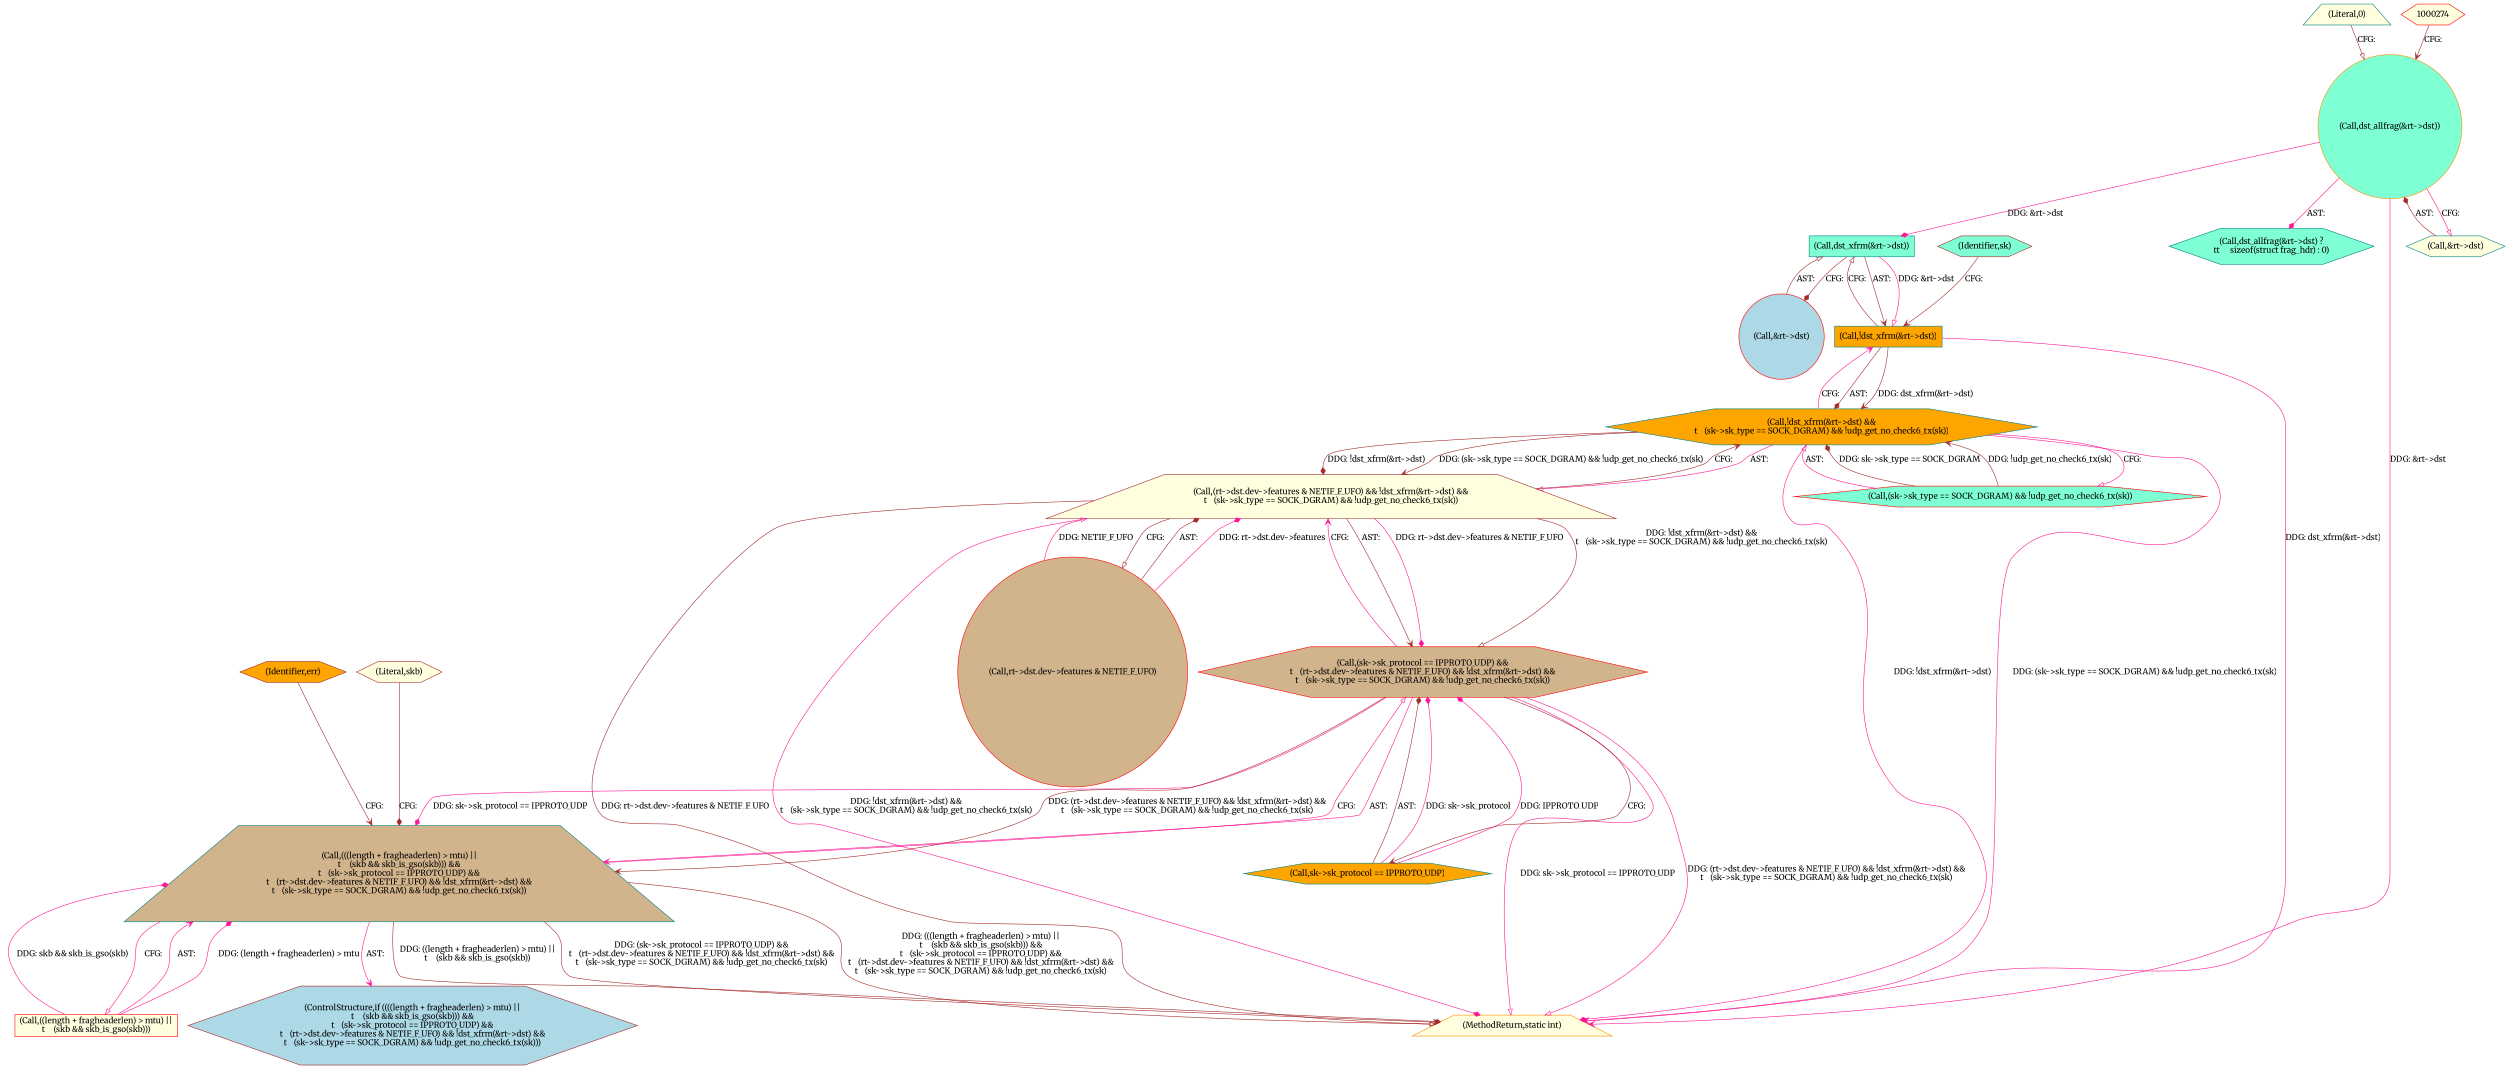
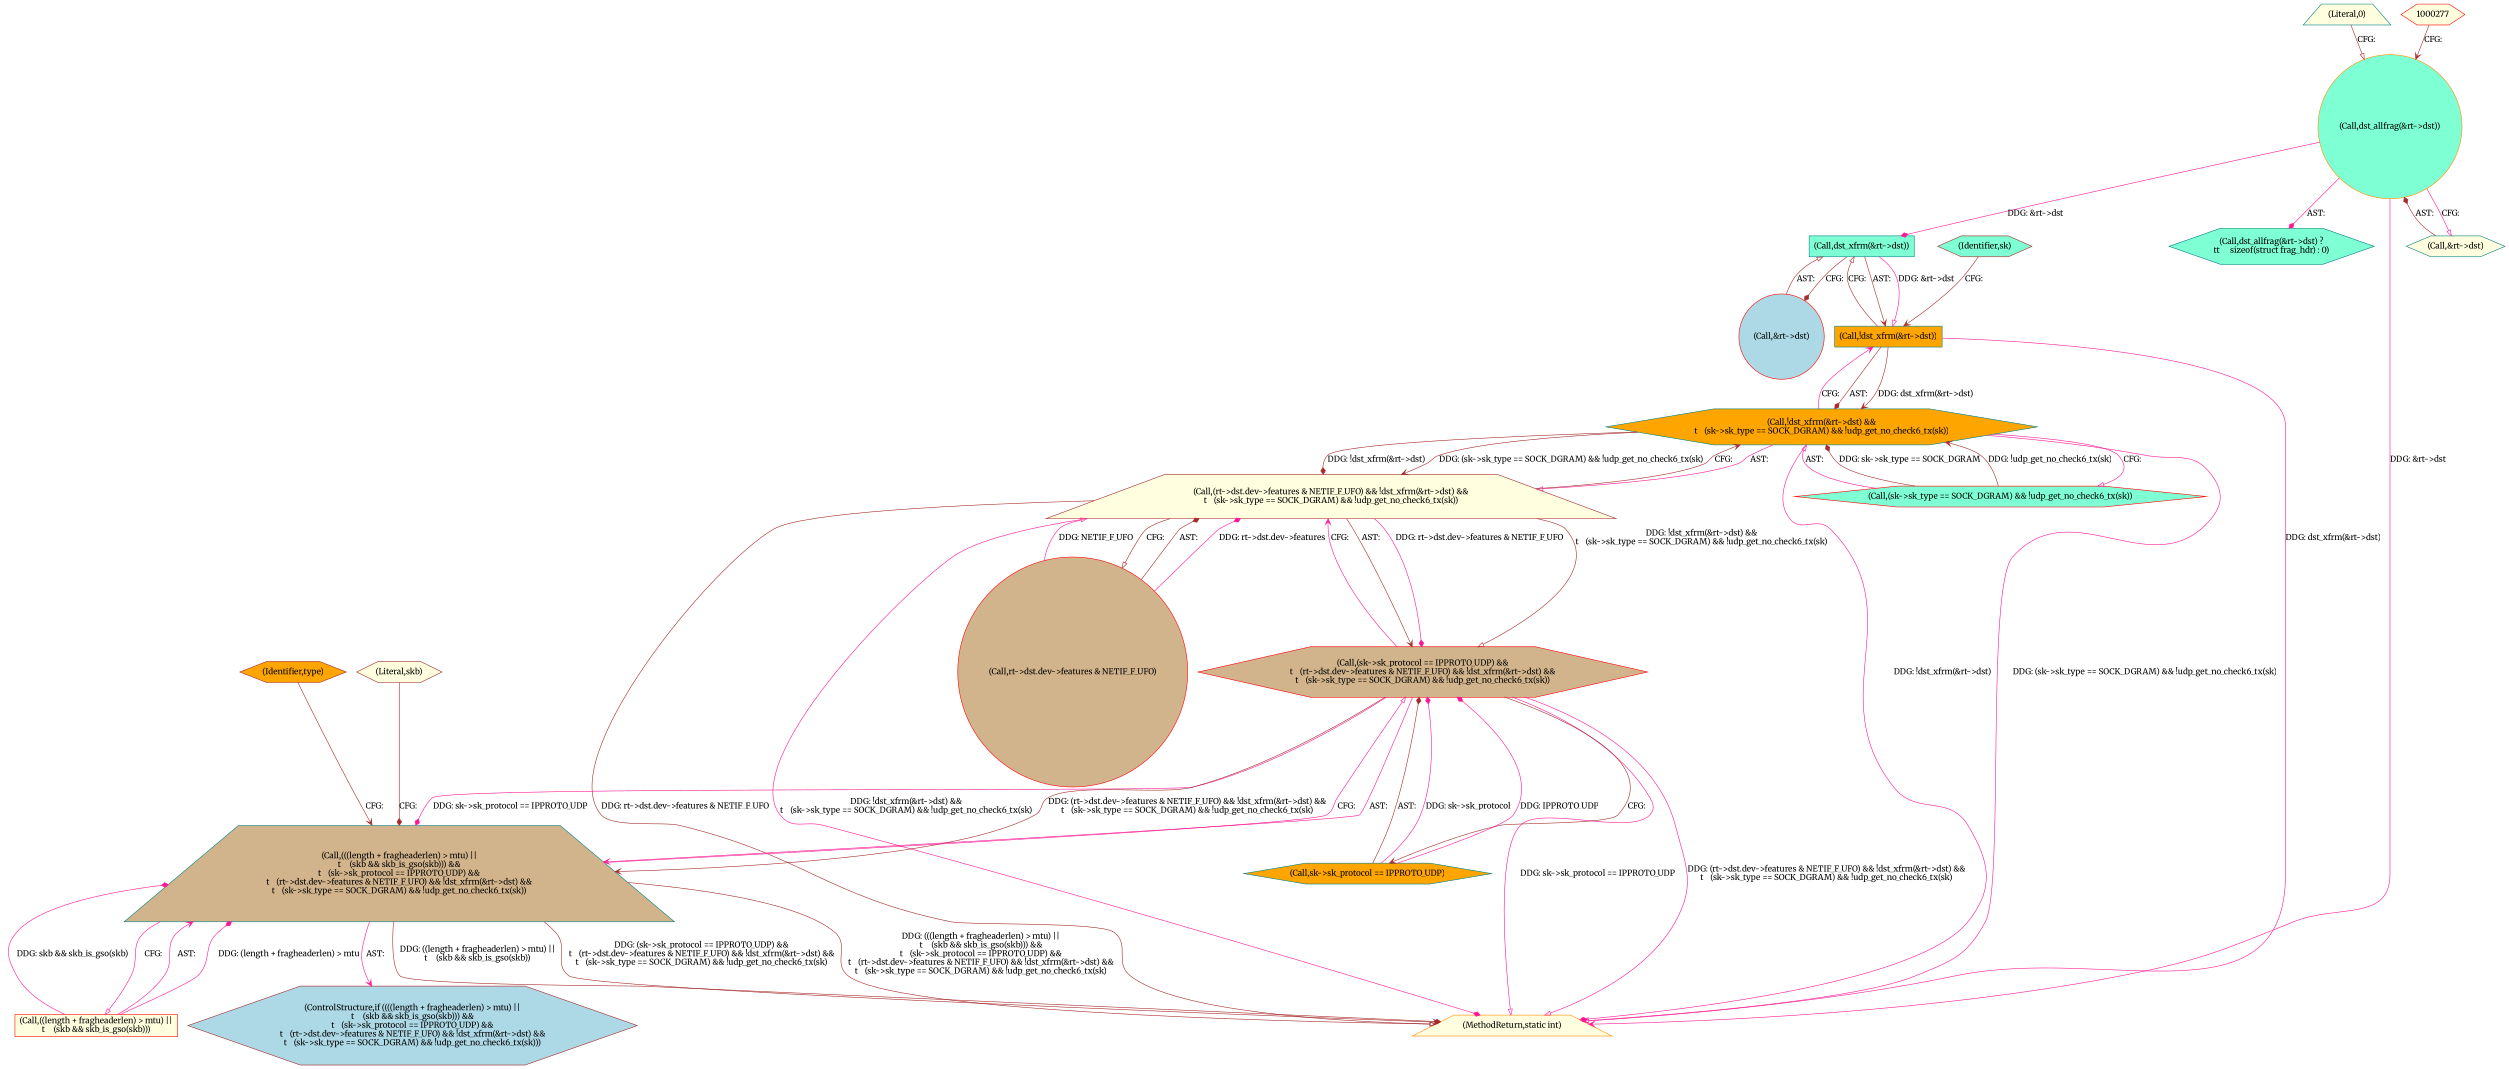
node "1000274": label "1000274" -> "1000277"
node "(Identifier,err)": label "(Identifier,err)" -> "(Identifier,type)"
edge "(Call,!dst_xfrm(&rt->dst))" -> "(MethodReturn,static int)": arrowhead vee -> onormal
